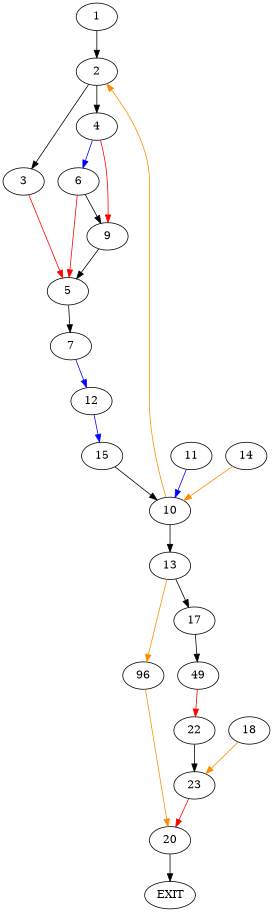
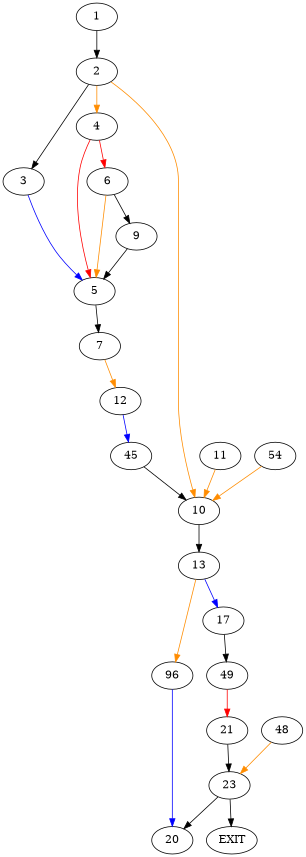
edge "2" -> "4": color black -> darkorange
edge "4" -> "6": color blue -> red
edge "4" -> "9": now "4" -> "5"
edge "6" -> "5": color red -> darkorange
edge "3" -> "5": color red -> blue
edge "10" -> "2": reversed
edge "7" -> "12": color blue -> darkorange
node "15": label "15" -> "45"
node "14": label "14" -> "54"
edge "11" -> "10": color blue -> darkorange
edge "13" -> "17": color black -> blue
node "22": label "22" -> "21"
node "18": label "18" -> "48"
edge "96" -> "20": color darkorange -> blue
edge "23" -> "20": color red -> black
edge "20" -> "EXIT": now "23" -> "EXIT"
